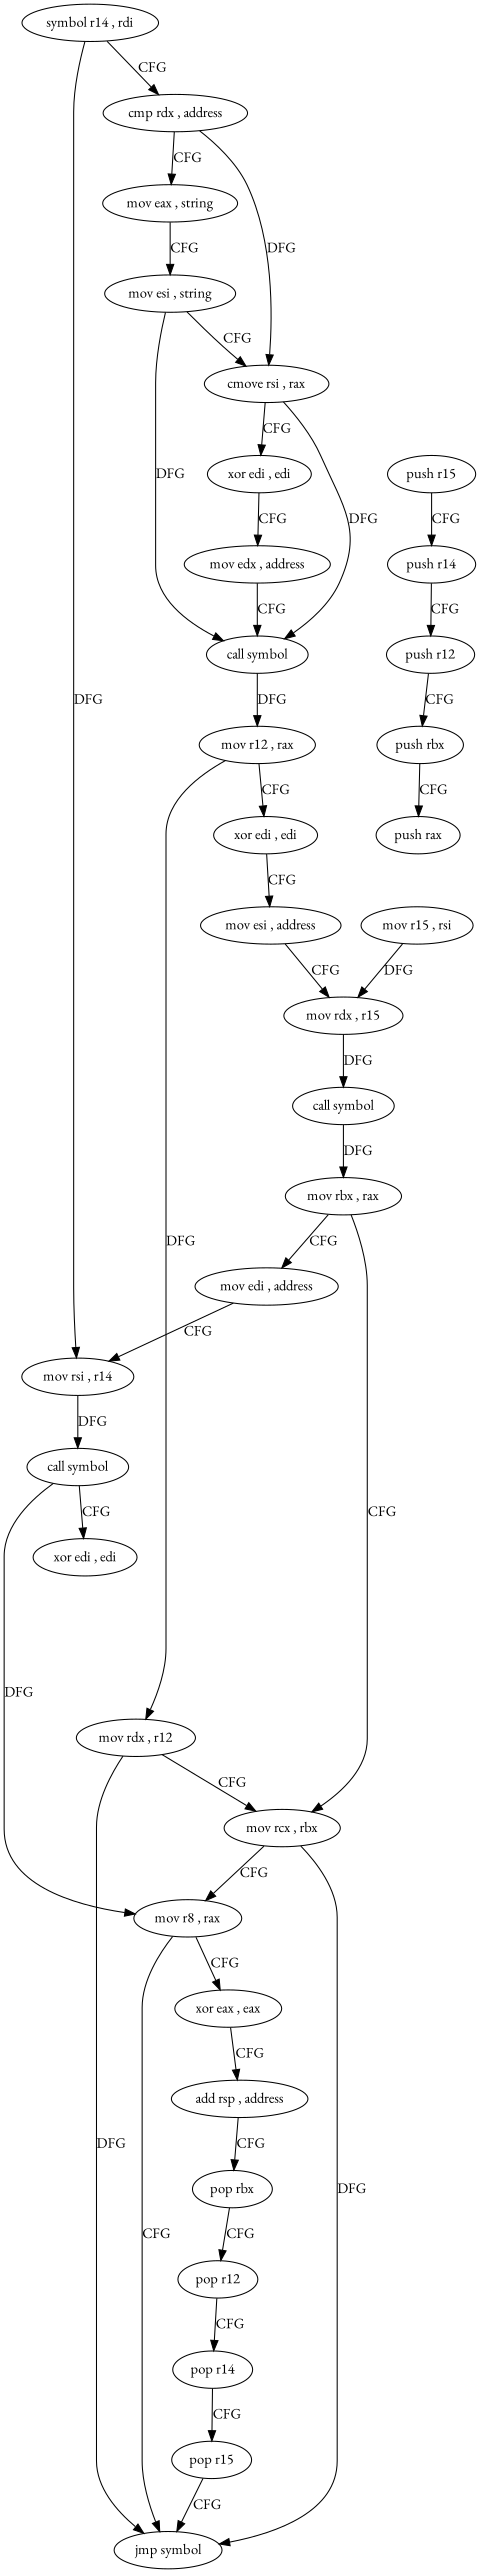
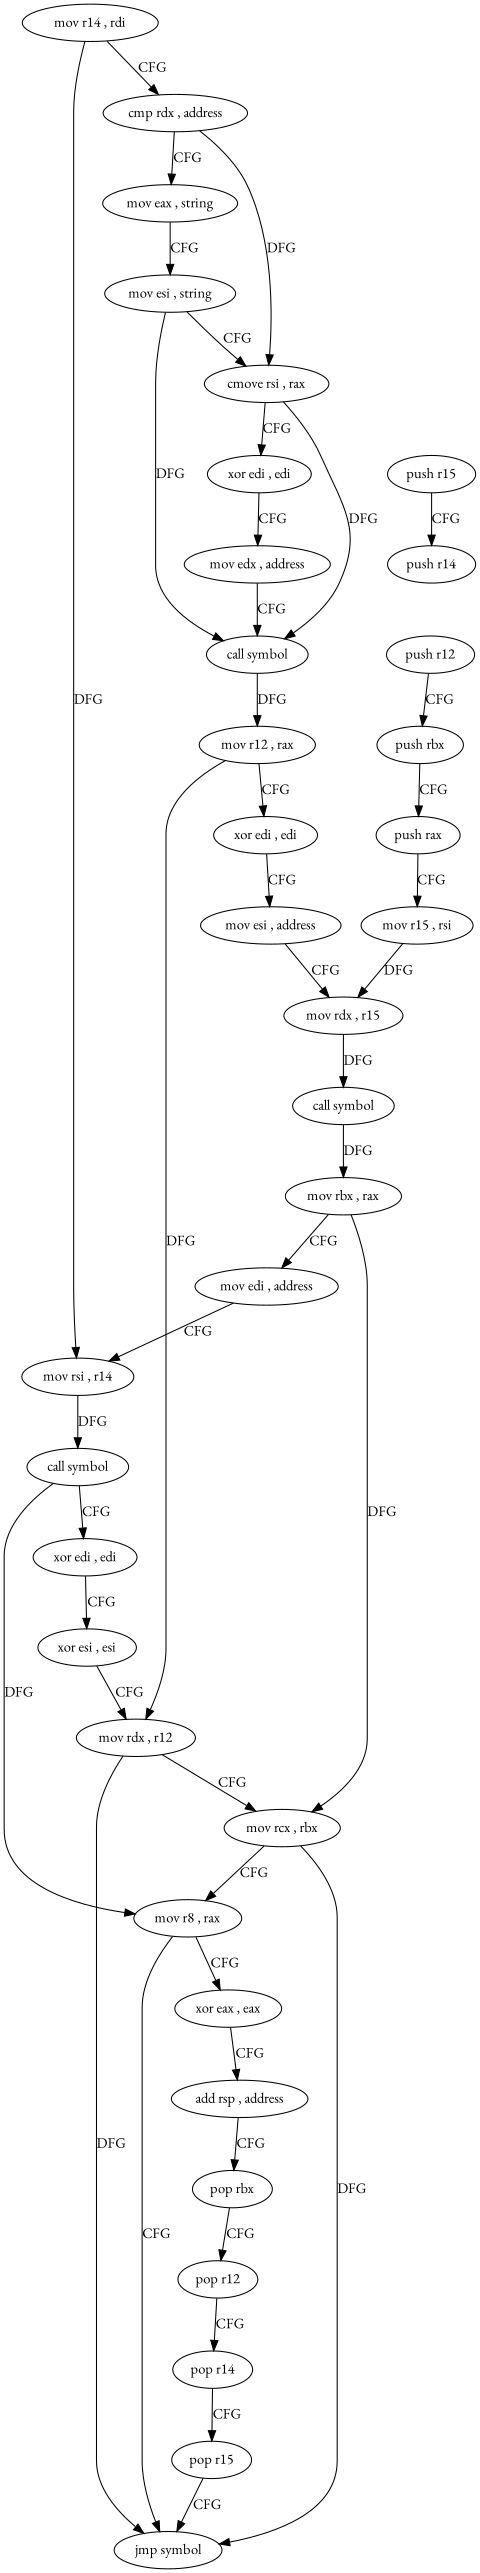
node "symbol r14 , rdi": label "symbol r14 , rdi" -> "mov r14 , rdi"
edge "push r14" -> "push r12": removed, label "CFG"
edge "push rax" -> "mov r15 , rsi": added, label "CFG"
edge "mov rbx , rax" -> "mov rcx , rbx": label "CFG" -> "DFG"
node "xor esi , esi": added
